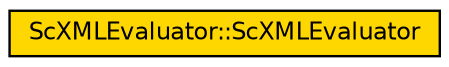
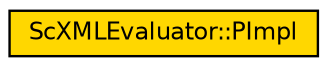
node "ScXMLEvaluator::ScXMLEvaluator": label "ScXMLEvaluator::ScXMLEvaluator" -> "ScXMLEvaluator::PImpl"
